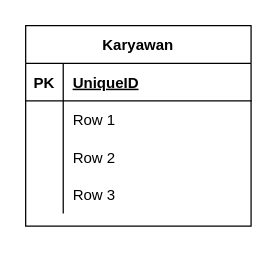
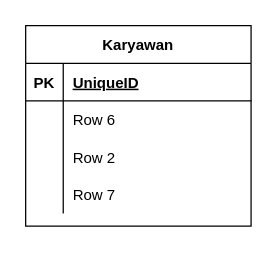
node "Row 1": label "Row 1" -> "Row 6"
node "Row 3": label "Row 3" -> "Row 7"
